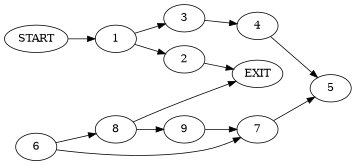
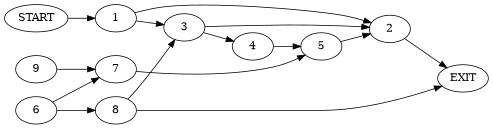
edge "3" -> "2": added
edge "5" -> "2": added
edge "8" -> "9": now "8" -> "3"
